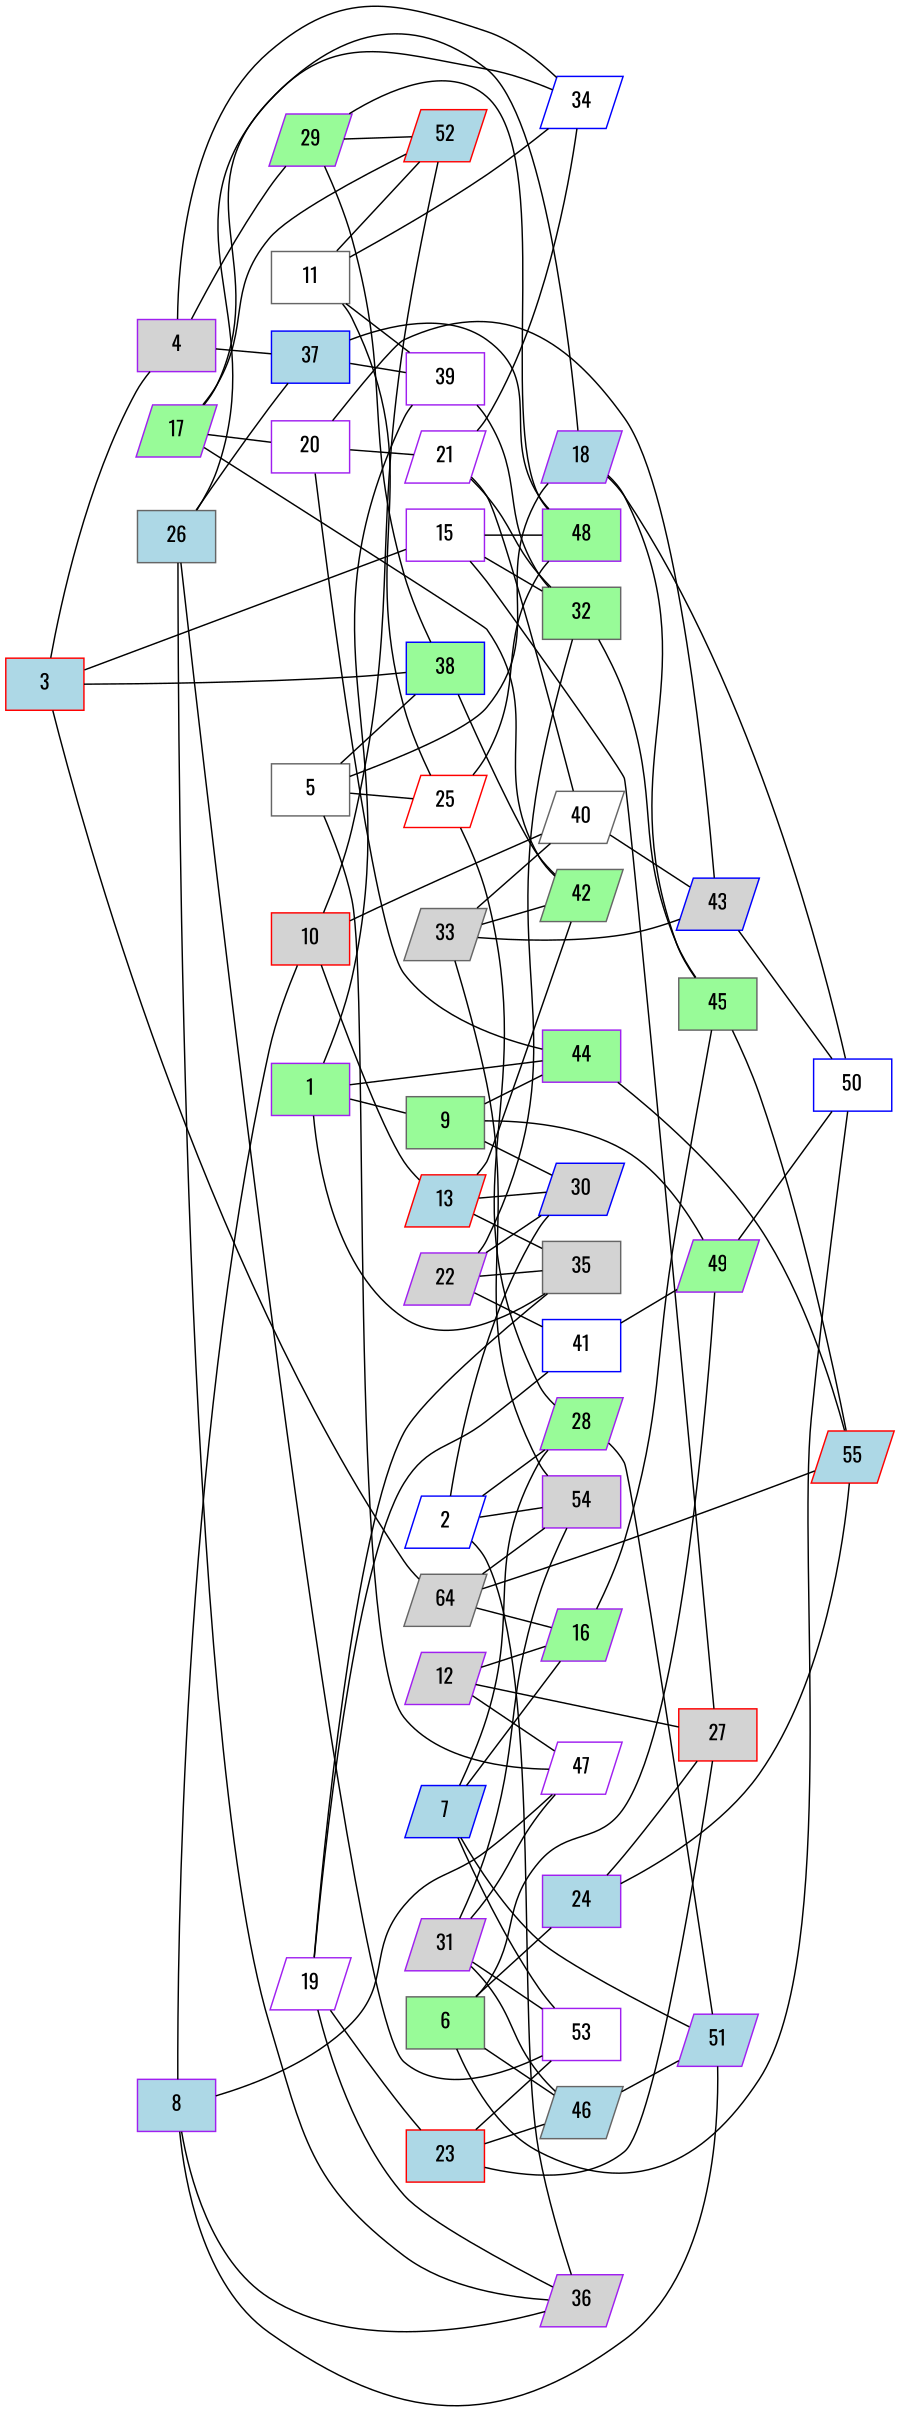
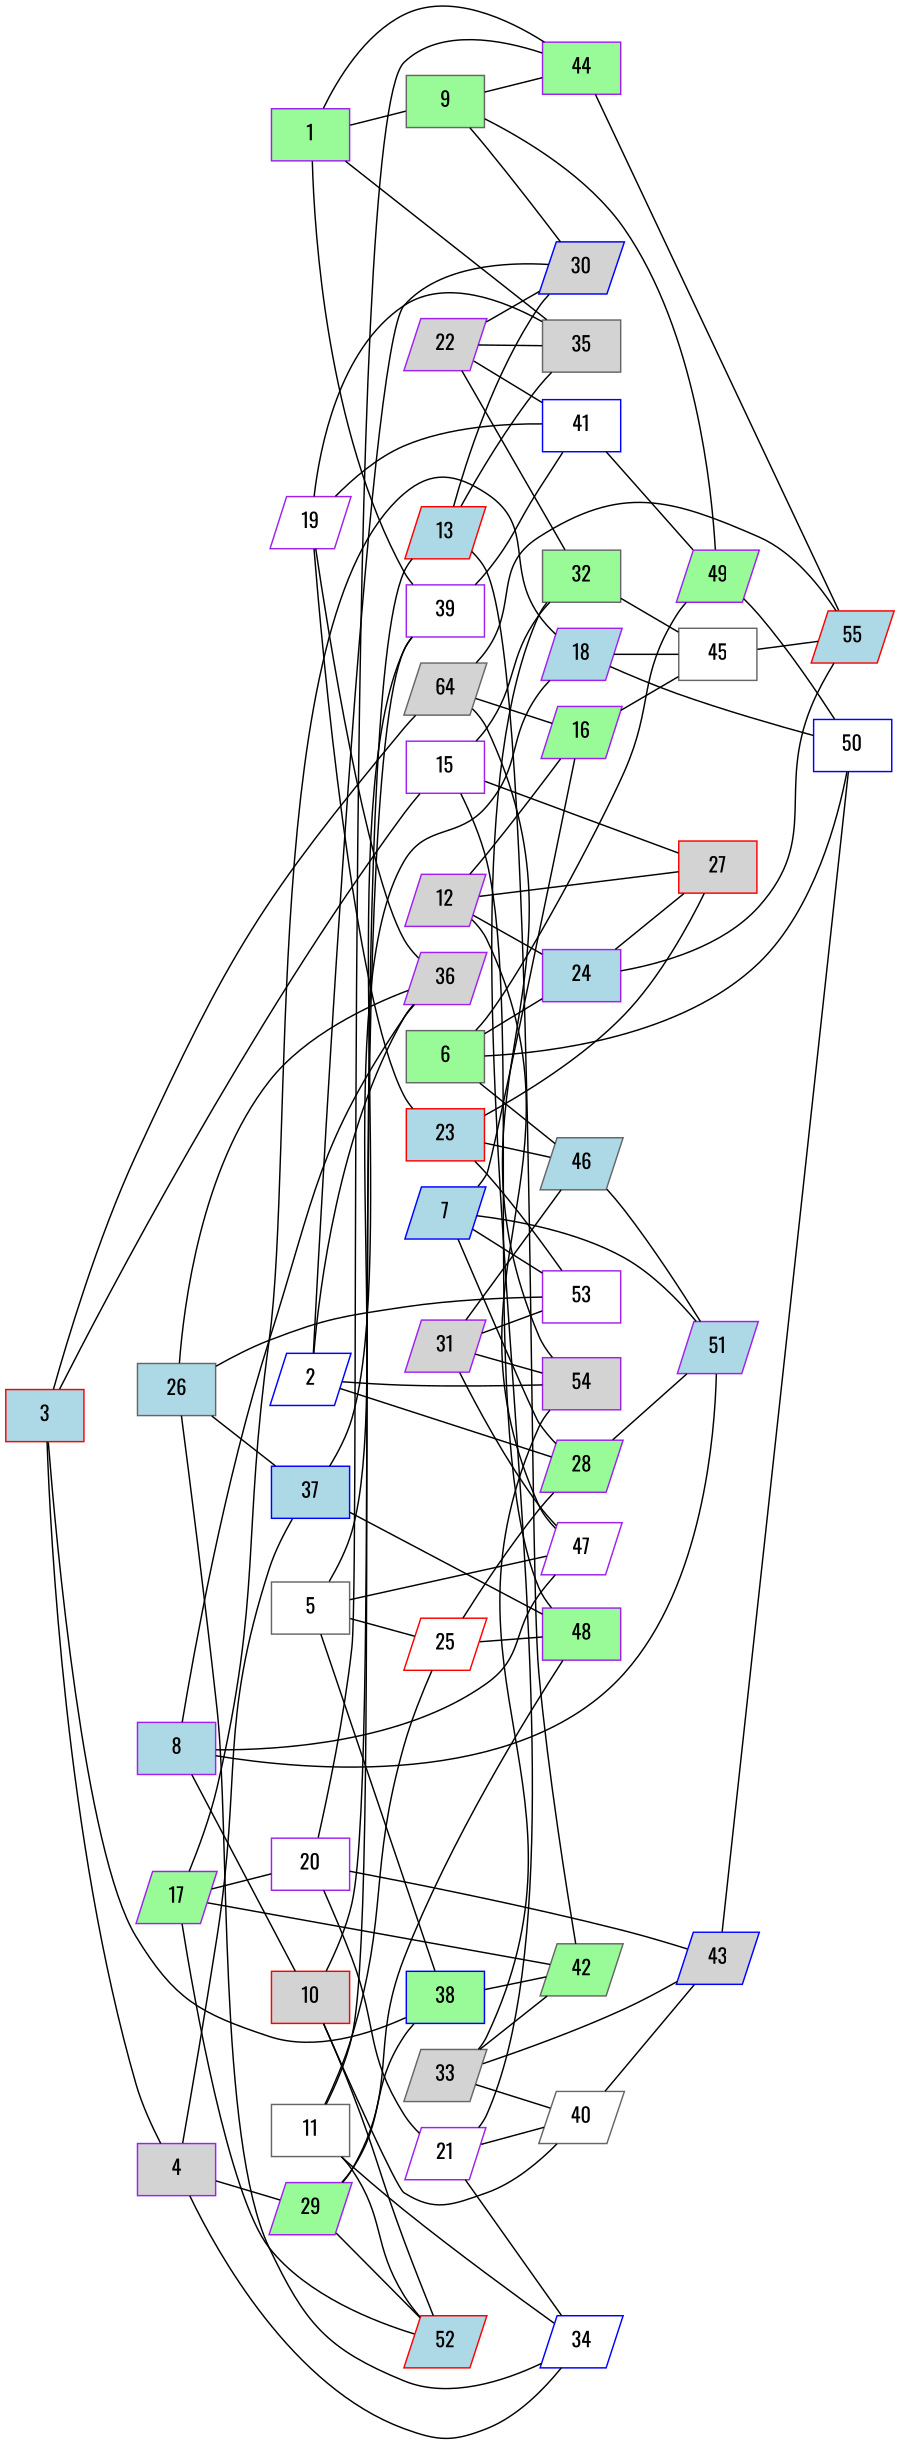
edge "39" -- "32": now "39" -- "41"
edge "12" -- "24": added
node "45": fillcolor palegreen -> white
